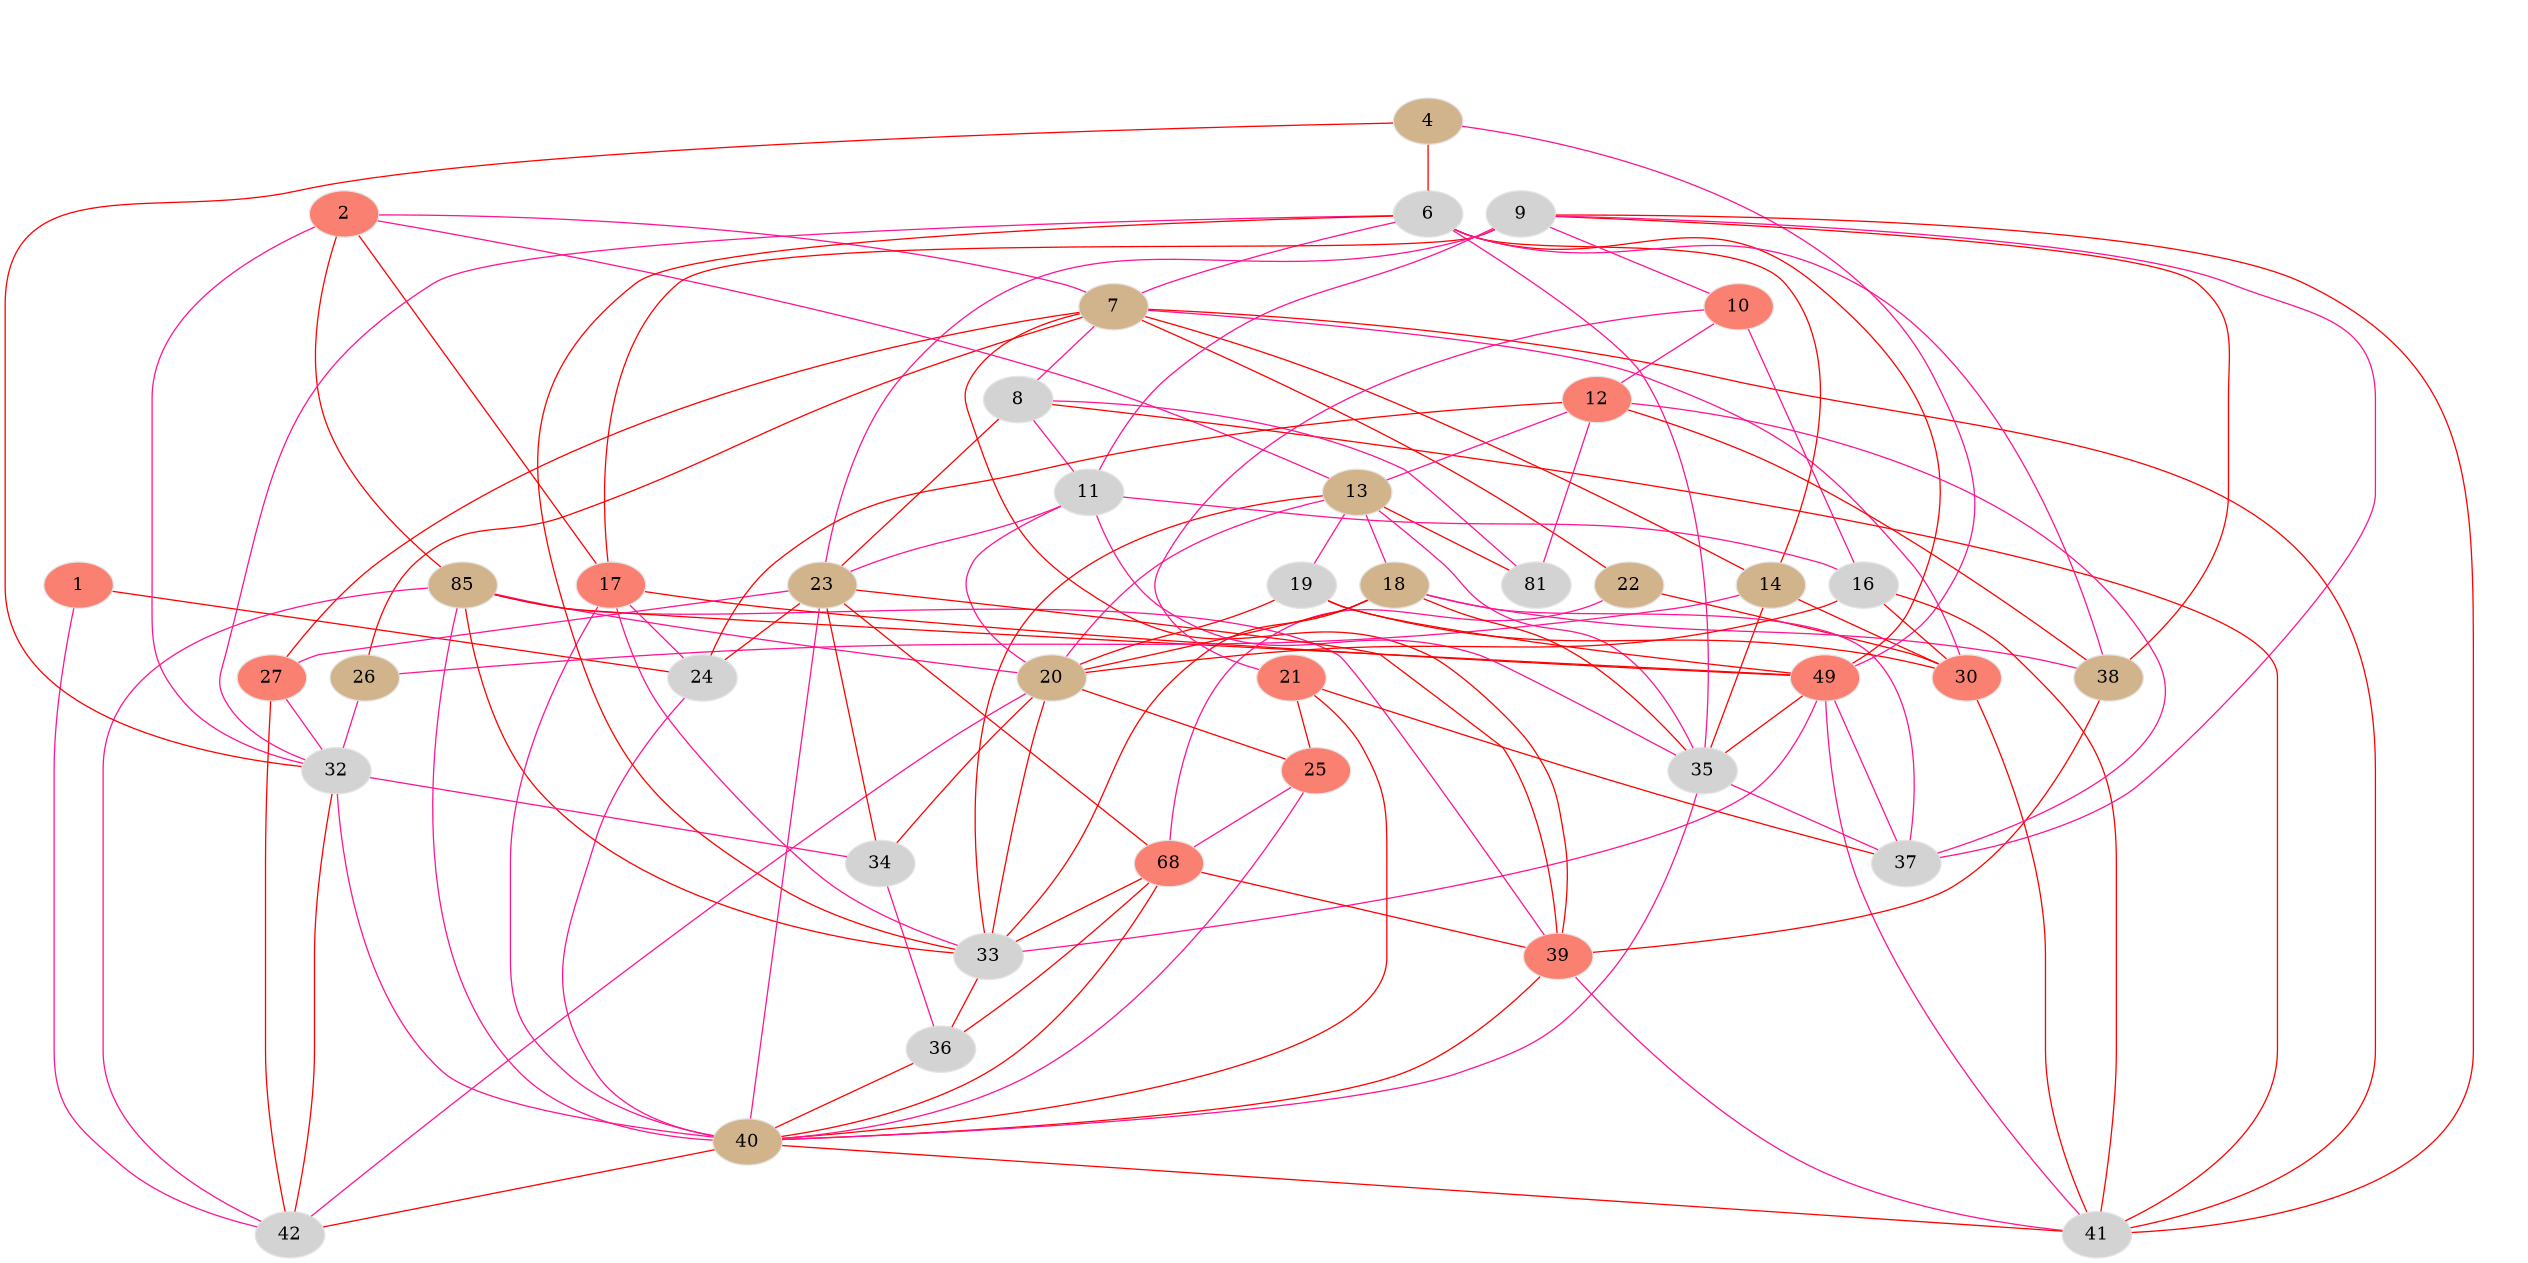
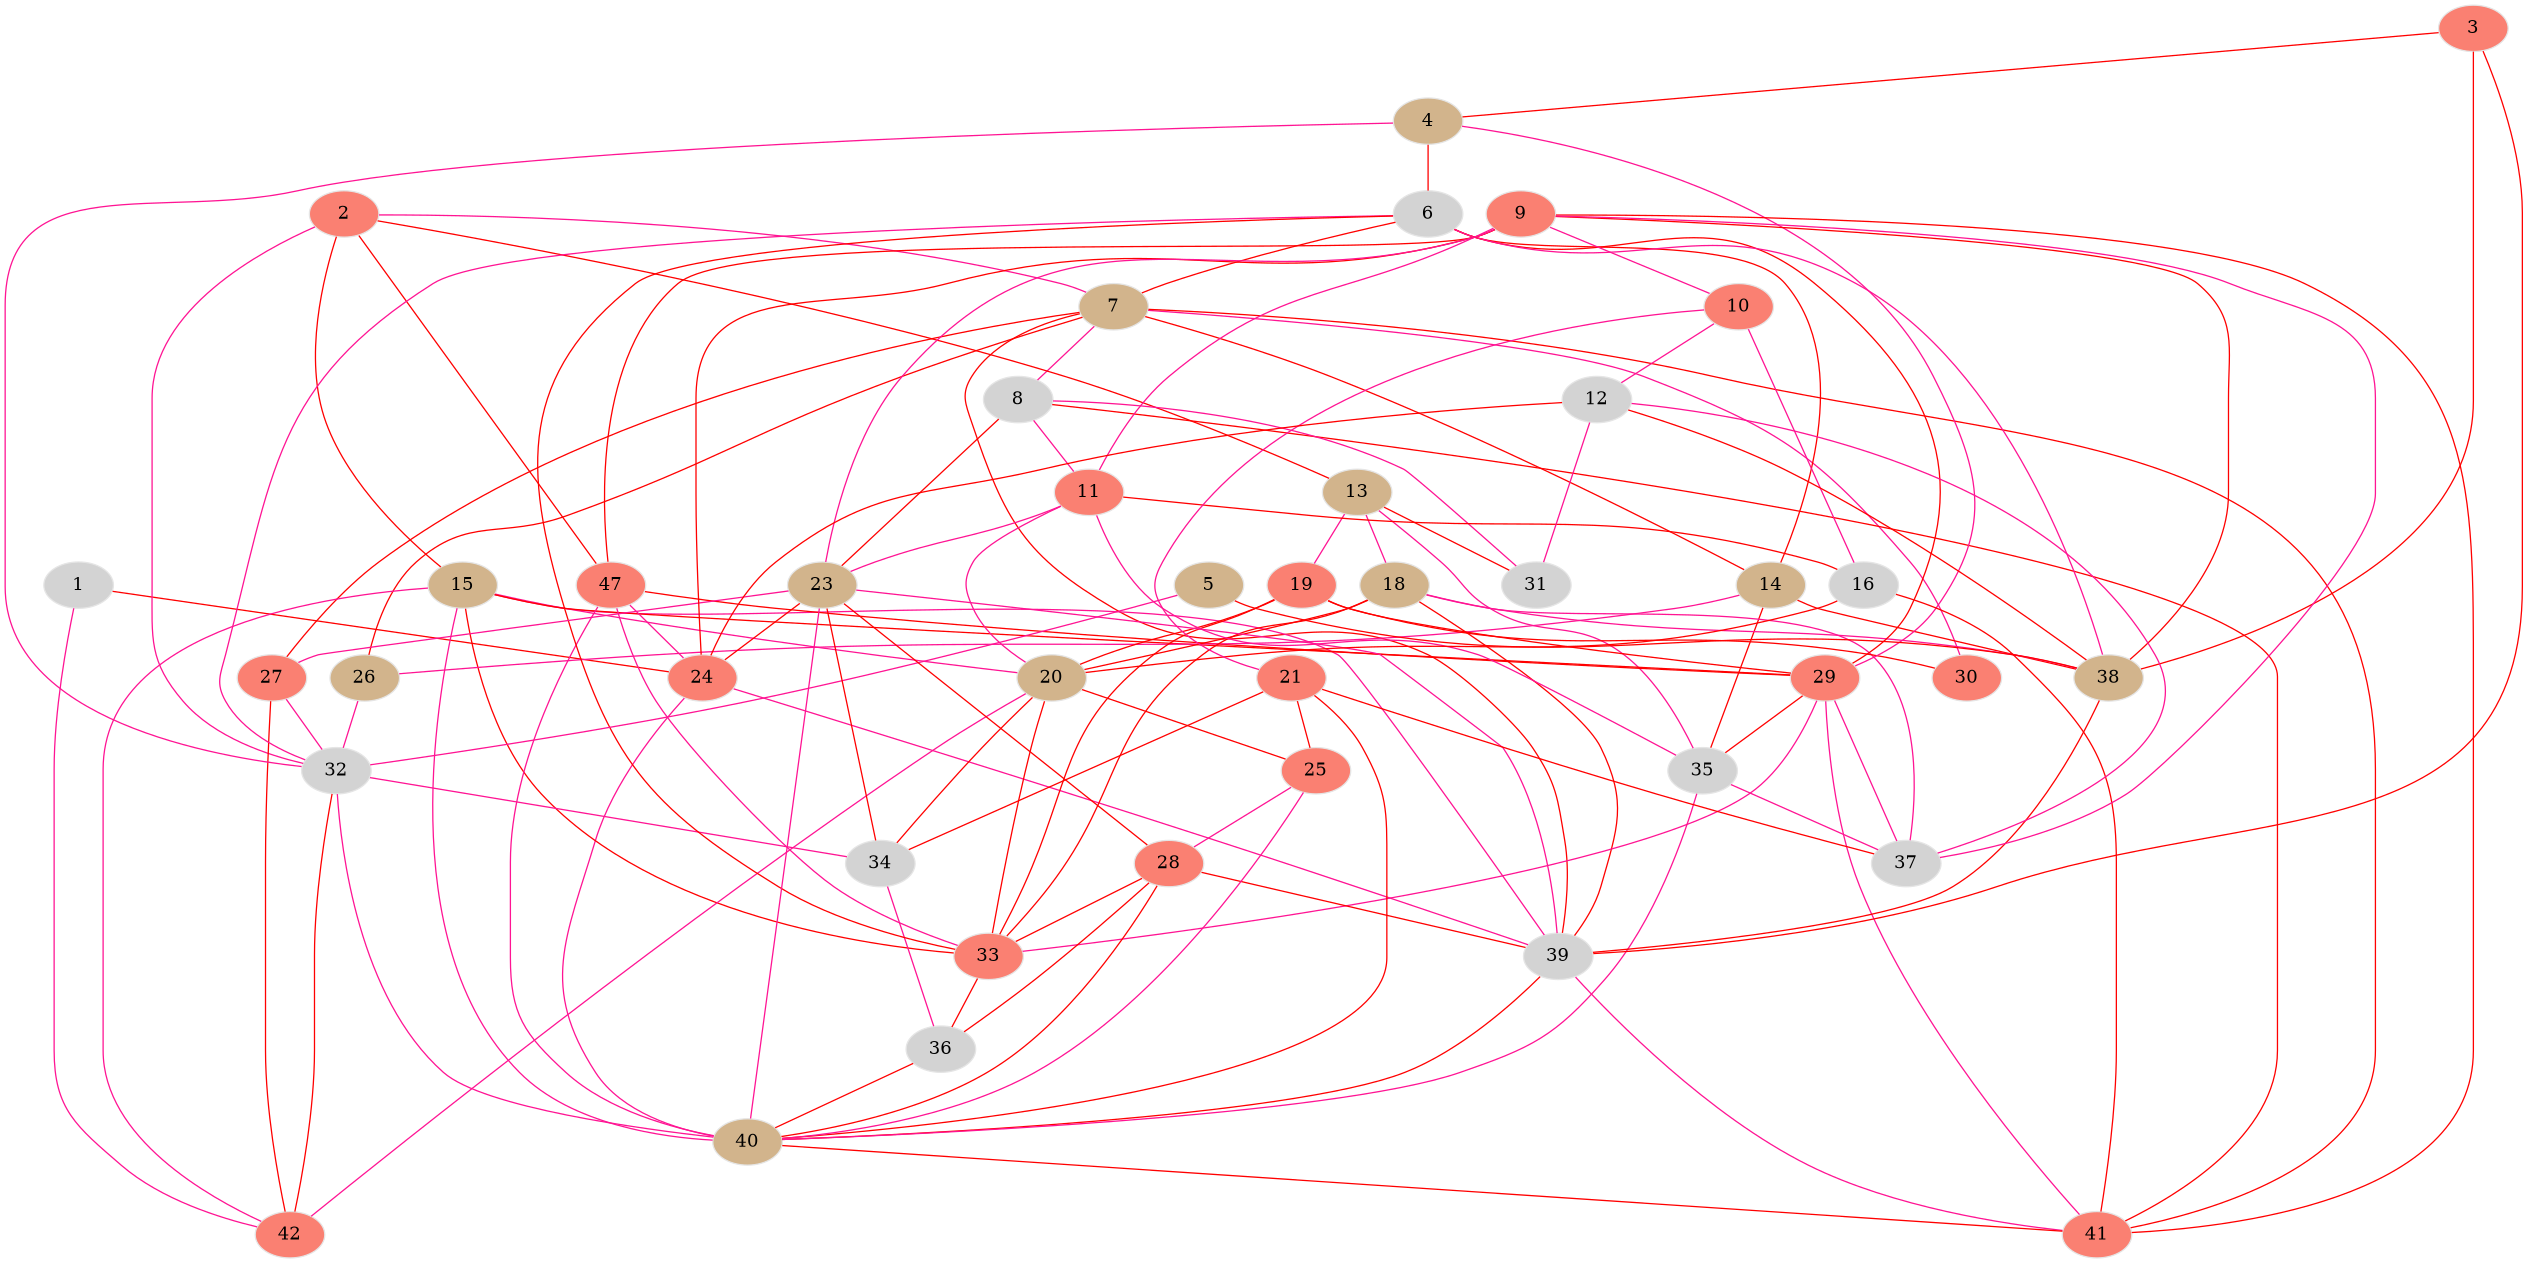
node "3": added
edge "4" -- "32": color red -> deeppink
node "9": fillcolor lightgrey -> salmon
edge "6" -- "7": color deeppink -> red
edge "9" -- "24": added
edge "2" -- "13": color deeppink -> red
node "12": fillcolor salmon -> lightgrey
edge "6" -- "35": removed
edge "12" -- "13": removed
node "11": fillcolor lightgrey -> salmon
edge "11" -- "16": color deeppink -> red
edge "13" -- "20": removed
node "1": fillcolor salmon -> lightgrey
node "85": label "85" -> "15"
node "17": label "17" -> "47"
node "5": added
node "19": fillcolor lightgrey -> salmon
node "81": label "81" -> "31"
node "22": removed
edge "13" -- "33": now "19" -- "33"
edge "14" -- "30": now "14" -- "38"
edge "16" -- "30": removed
edge "23" -- "39": color red -> deeppink
edge "18" -- "35": now "18" -- "39"
node "24": fillcolor lightgrey -> salmon
node "49": label "49" -> "29"
edge "21" -- "34": added
edge "24" -- "39": added
node "68": label "68" -> "28"
edge "30" -- "41": removed
node "33": fillcolor lightgrey -> salmon
node "39": fillcolor salmon -> lightgrey
edge "40" -- "42": removed
node "42": fillcolor lightgrey -> salmon
node "41": fillcolor lightgrey -> salmon
